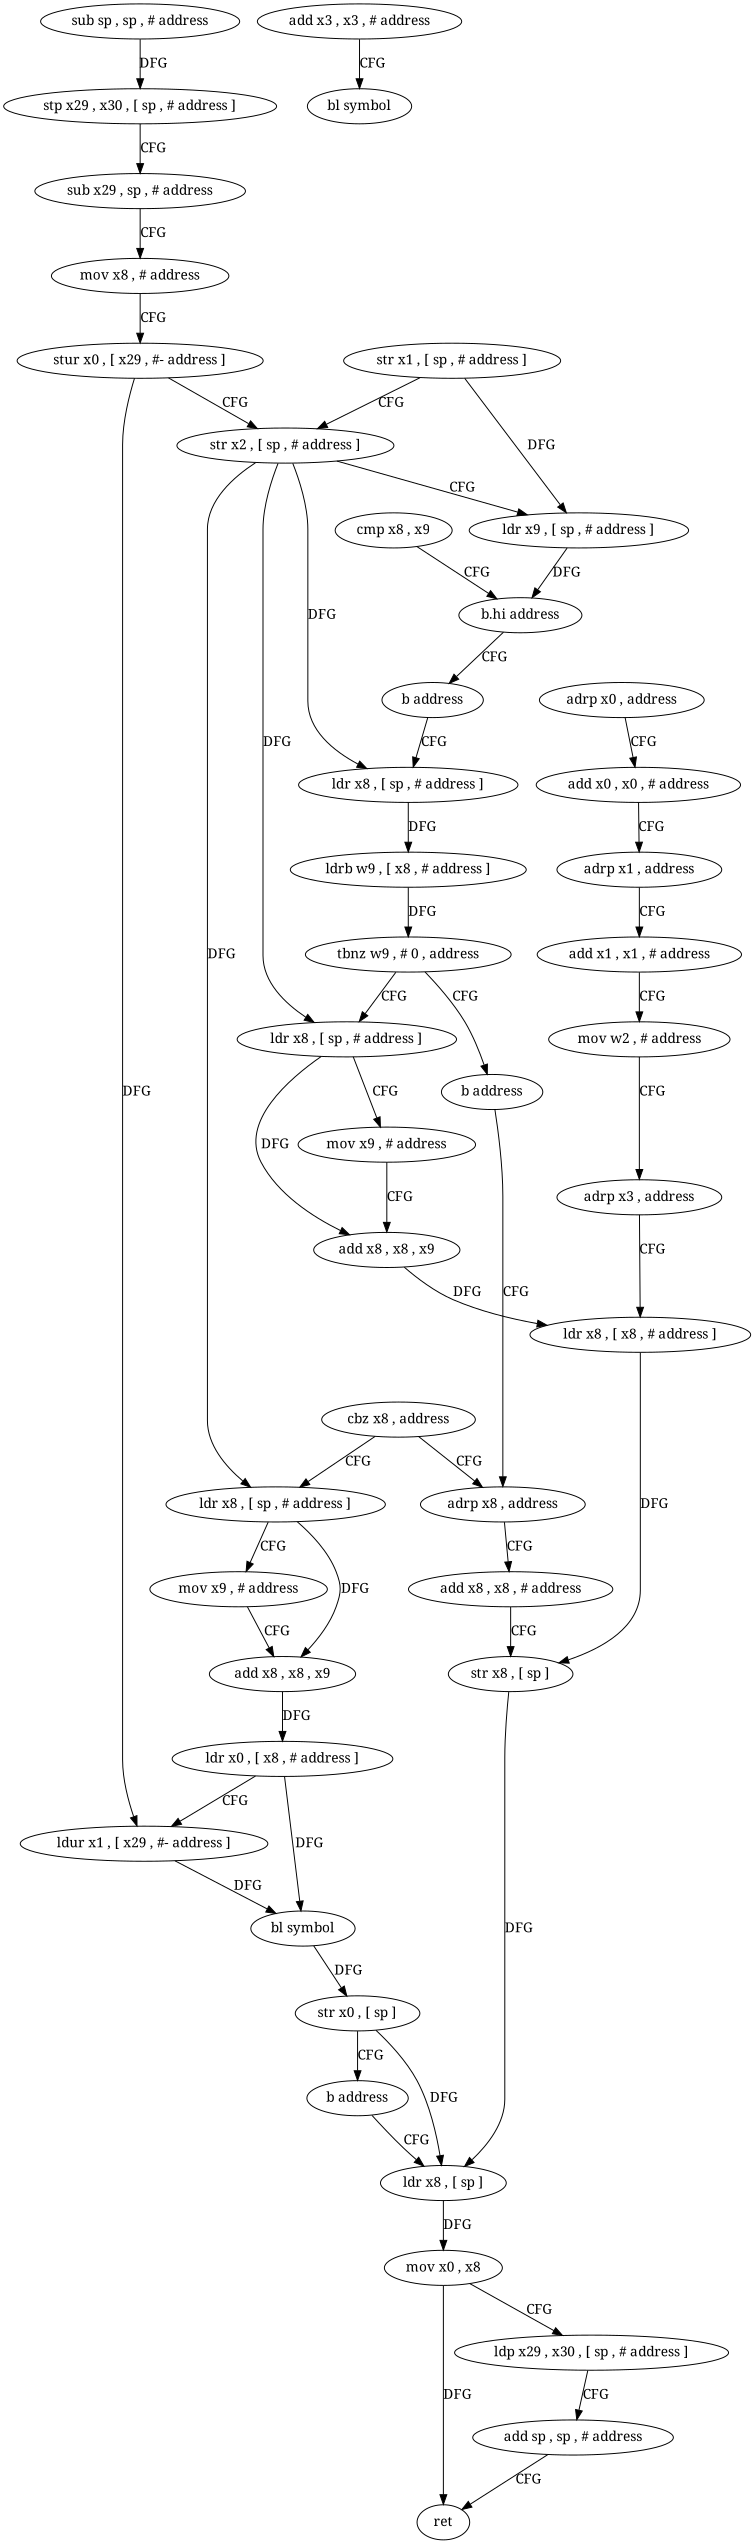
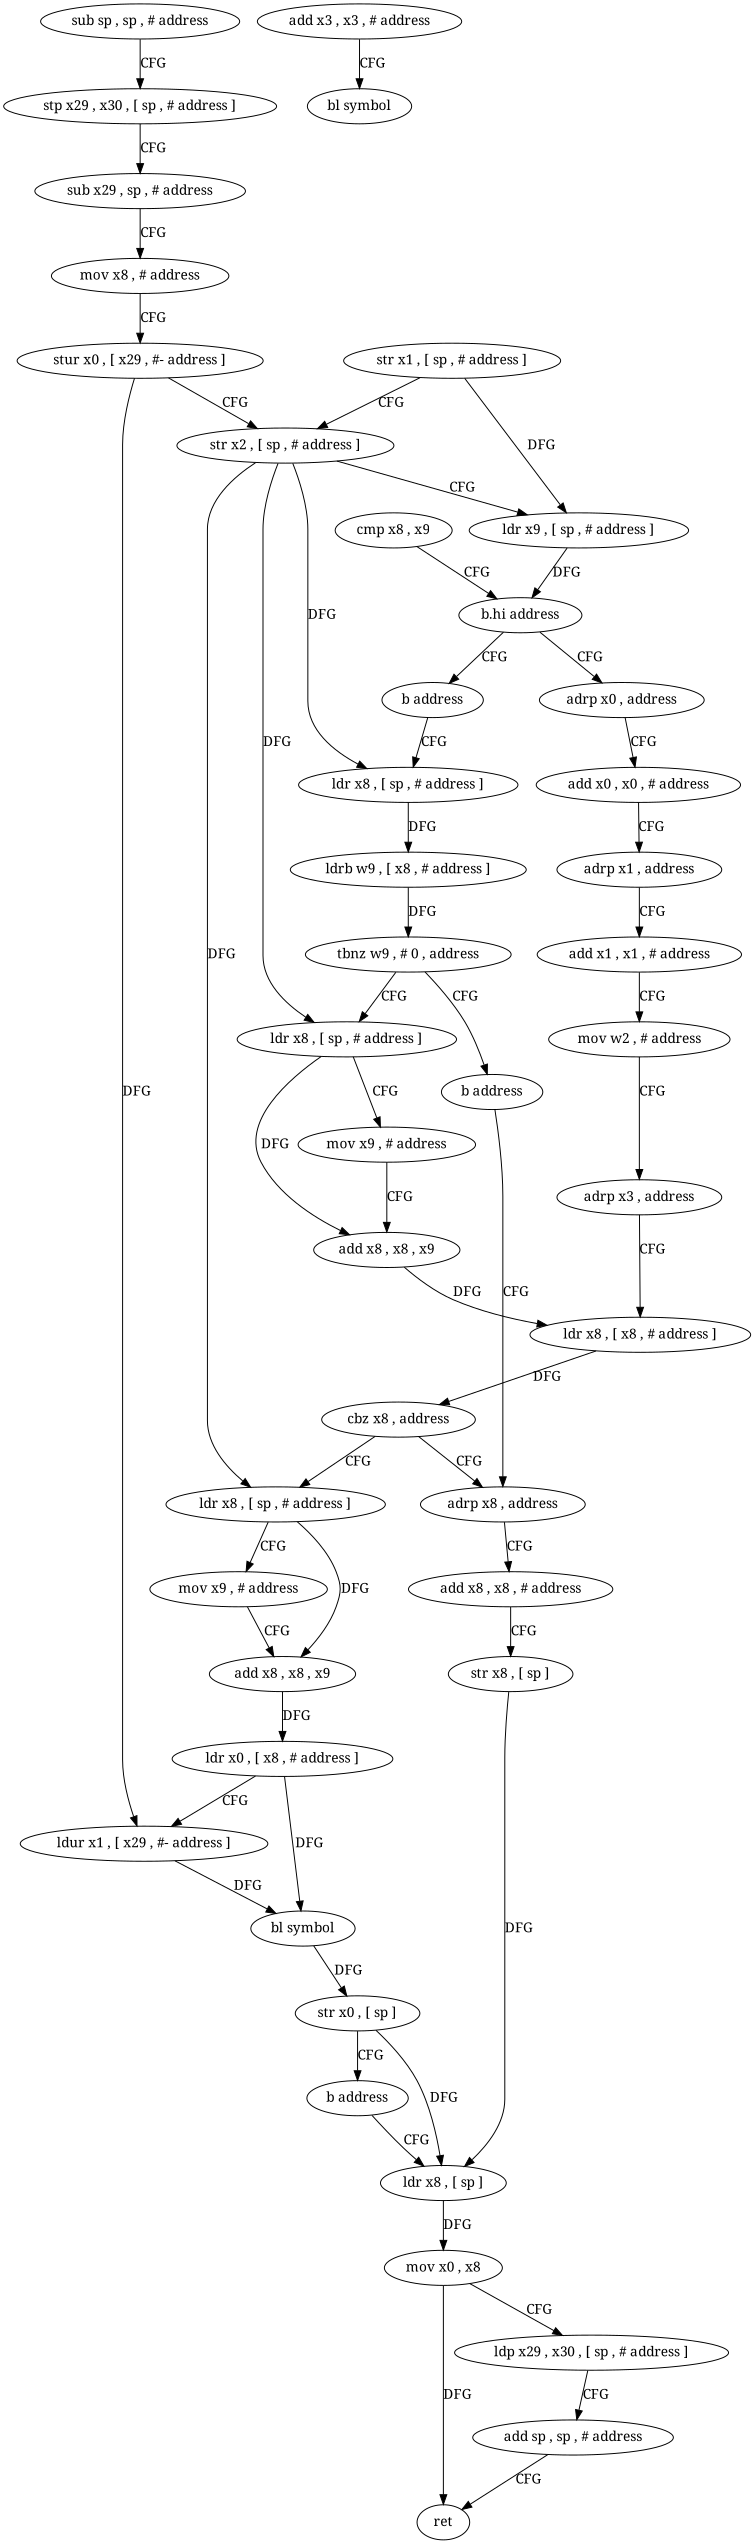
edge "sub sp , sp , # address" -> "stp x29 , x30 , [ sp , # address ]": label "DFG" -> "CFG"
edge "b.hi address" -> "adrp x0 , address": added, label "CFG"
edge "ldr x8 , [ x8 , # address ]" -> "str x8 , [ sp ]": now "ldr x8 , [ x8 , # address ]" -> "cbz x8 , address"
